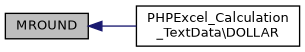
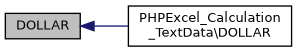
node "MROUND": label "MROUND" -> "DOLLAR"
